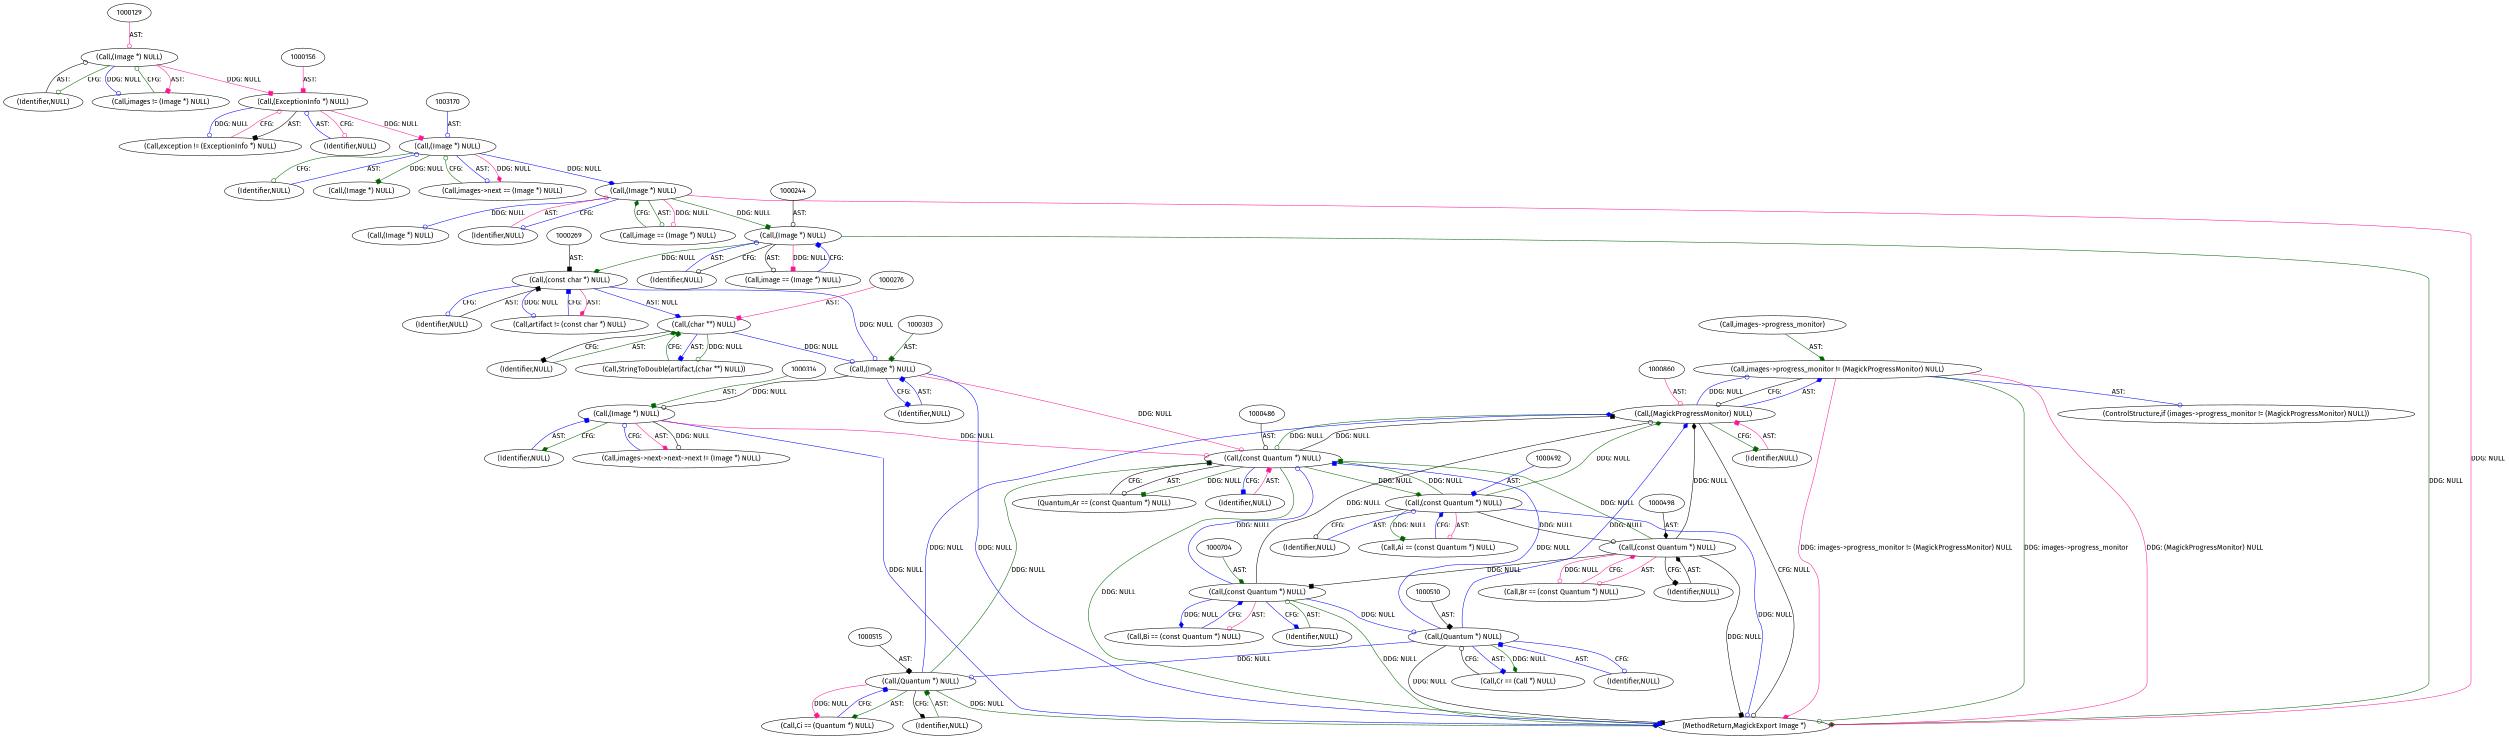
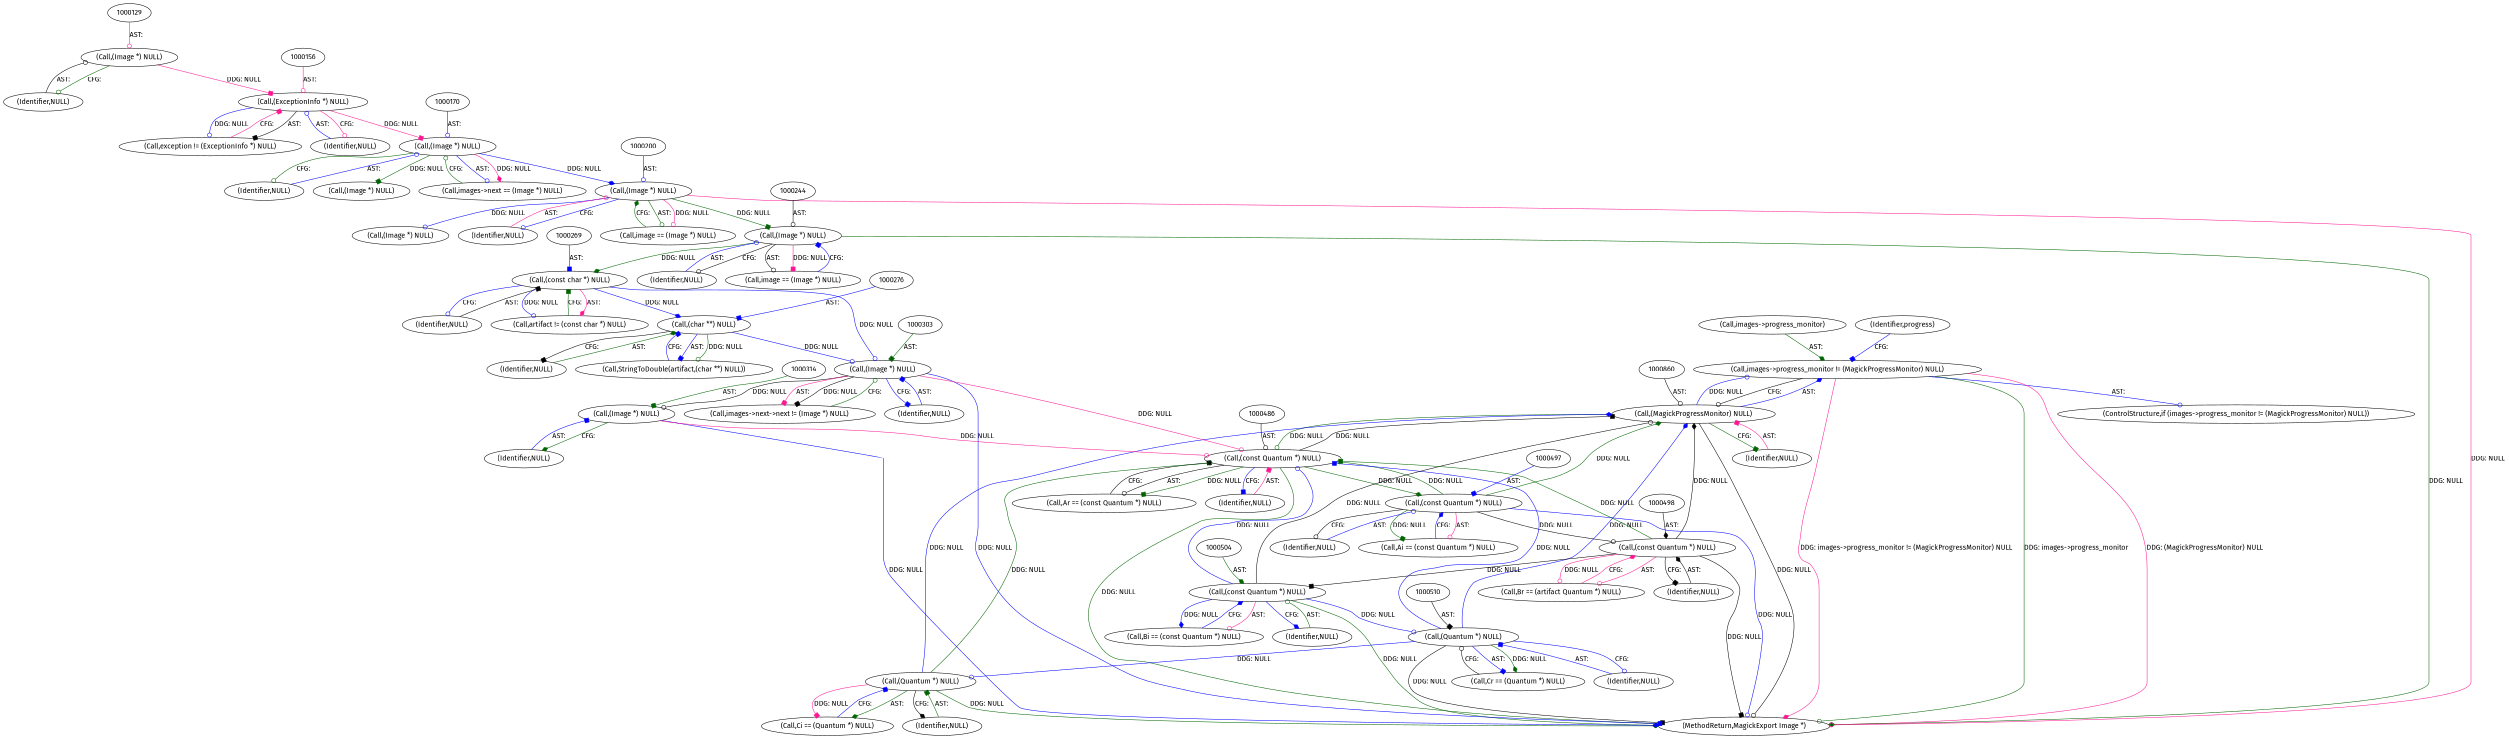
edge "1000156" -> "(Call,(ExceptionInfo *) NULL)": arrowhead box -> odot
node "(Call,images != (Image *) NULL)": removed
node "1003170": label "1003170" -> "1000170"
edge "(Call,exception != (ExceptionInfo *) NULL)" -> "(Call,(ExceptionInfo *) NULL)": arrowhead odot -> box
node "1000200": added
edge "1000269" -> "(Call,(const char *) NULL)": color black -> blue
edge "(Call,(const char *) NULL)" -> "(Call,(char **) NULL)": label "AST: NULL" -> "DDG: NULL"
edge "1000276" -> "(Call,(char **) NULL)": color deeppink -> blue
edge "(Call,artifact != (const char *) NULL)" -> "(Call,(const char *) NULL)": color blue -> darkgreen
node "(Identifier,progress)": added
edge "(Call,StringToDouble(artifact,(char **) NULL))" -> "(Call,(char **) NULL)": color darkgreen -> blue
edge "1000860" -> "(Call,(MagickProgressMonitor) NULL)": color deeppink -> black
node "(Call,images->next->next != (Image *) NULL)": added
node "(Call,images->next->next->next != (Image *) NULL)": removed
node "1000492": label "1000492" -> "1000497"
node "(Quantum,Ar == (const Quantum *) NULL)": label "(Quantum,Ar == (const Quantum *) NULL)" -> "(Call,Ar == (const Quantum *) NULL)"
node "1000704": label "1000704" -> "1000504"
edge "(Call,(MagickProgressMonitor) NULL)" -> "(MethodReturn,MagickExport Image *)": label "CFG: NULL" -> "DDG: NULL"
node "(Call,Br == (const Quantum *) NULL)": label "(Call,Br == (const Quantum *) NULL)" -> "(Call,Br == (artifact Quantum *) NULL)"
node "1000515": removed
node "(Call,Cr == (Call *) NULL)": label "(Call,Cr == (Call *) NULL)" -> "(Call,Cr == (Quantum *) NULL)"
